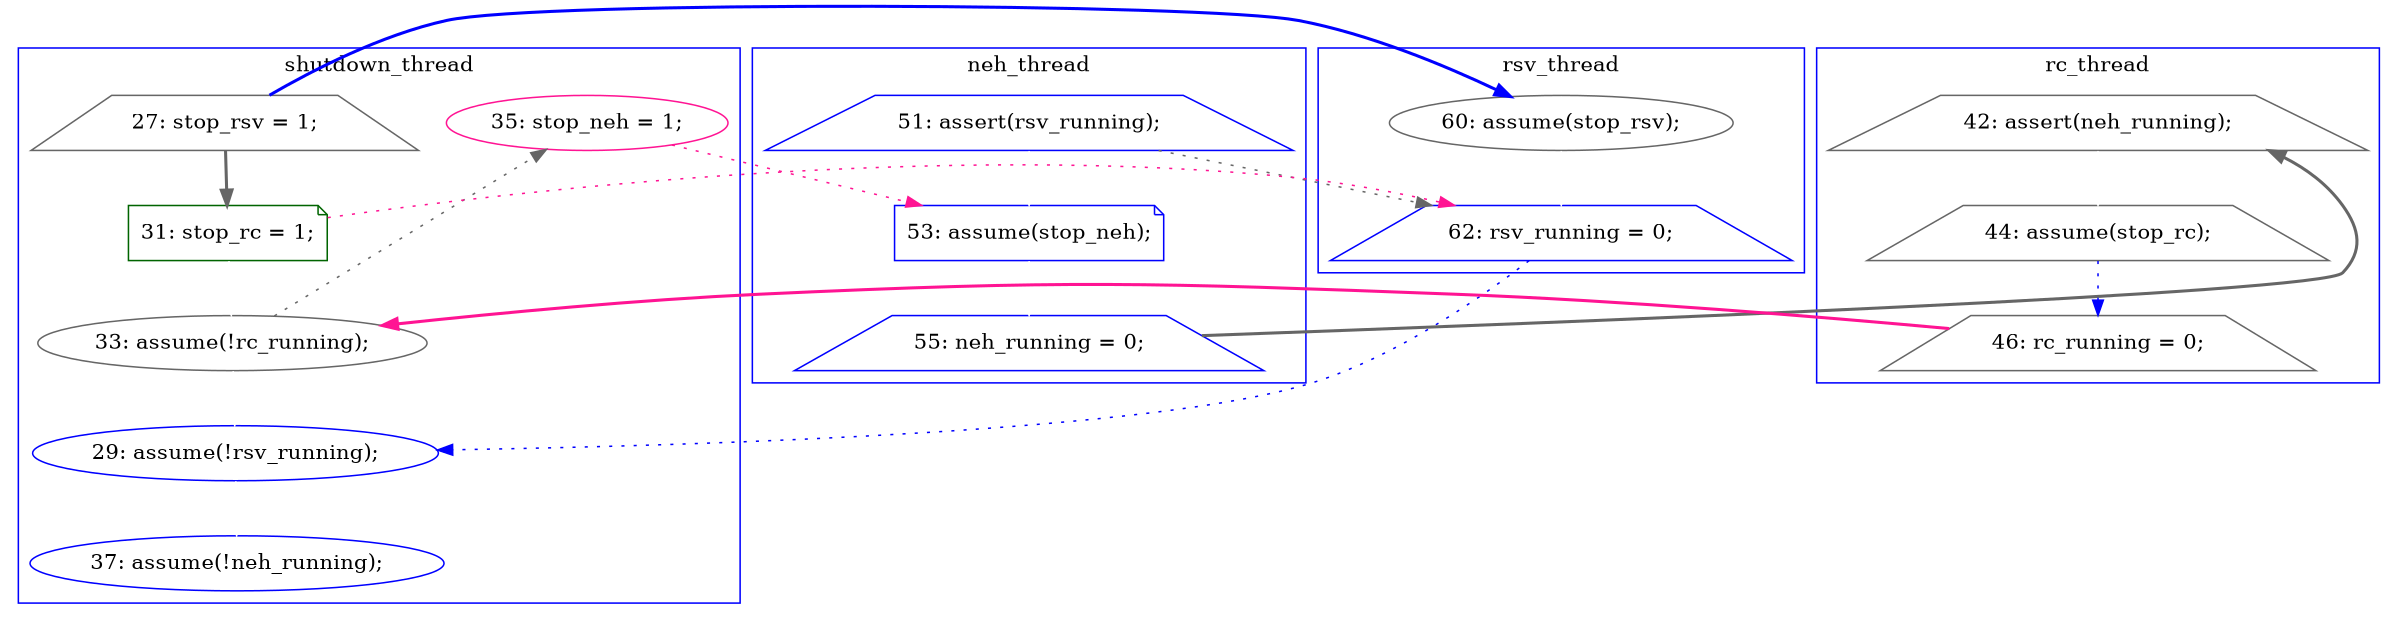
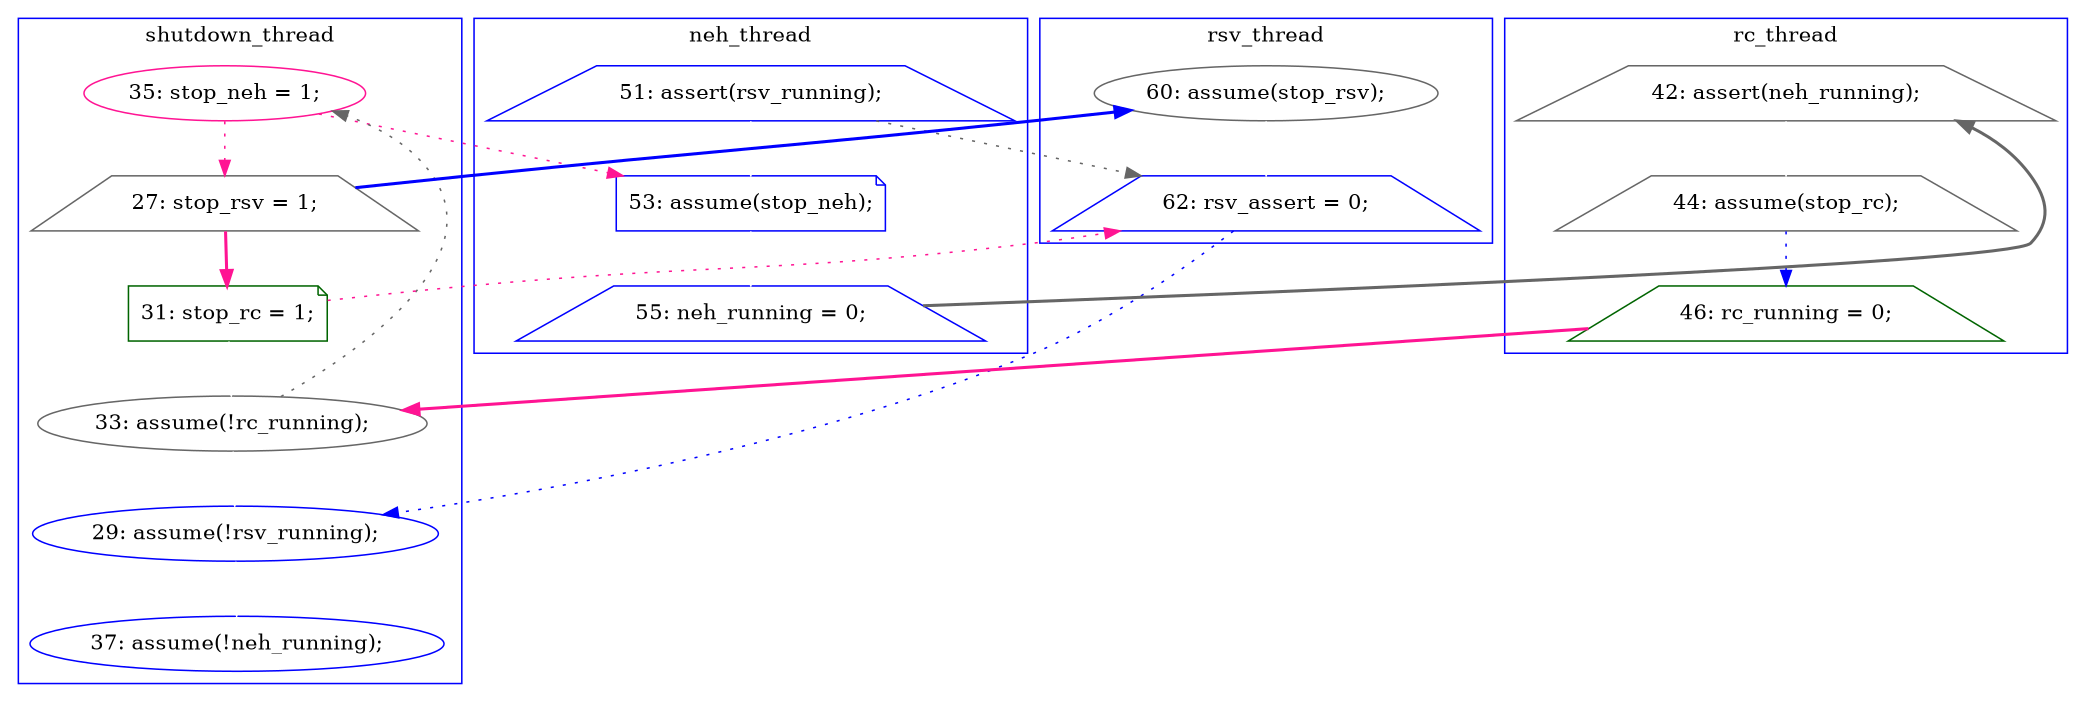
edge "35: stop_neh = 1;" -> "27: stop_rsv = 1;": added
edge "27: stop_rsv = 1;" -> "31: stop_rc = 1;": color gray40 -> deeppink
node "62: rsv_running = 0;": label "62: rsv_running = 0;" -> "62: rsv_assert = 0;"
node "46: rc_running = 0;": color gray40 -> darkgreen
